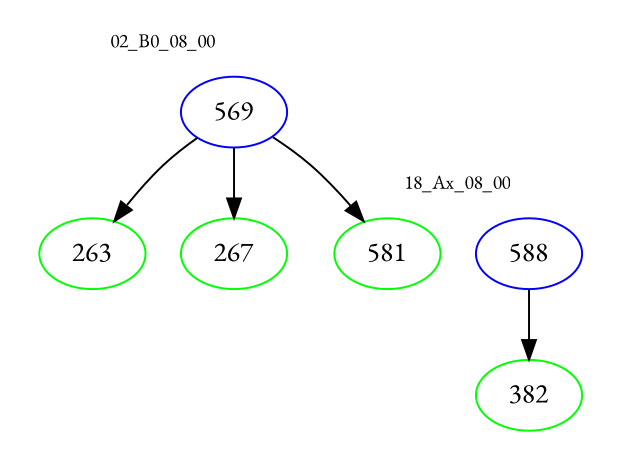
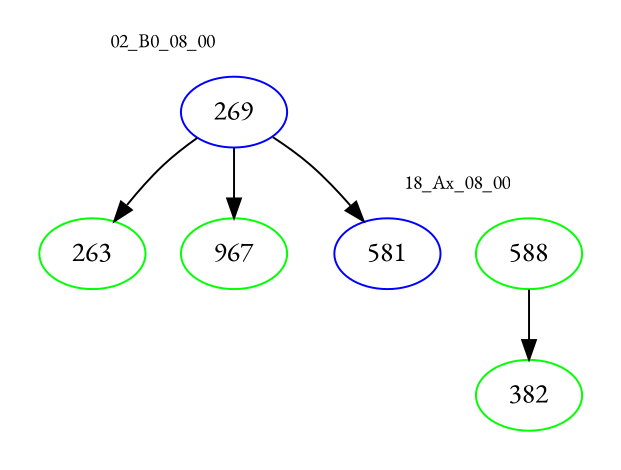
node "569": label "569" -> "269"
node "267": label "267" -> "967"
node "581": color green -> blue
node "588": color blue -> green
